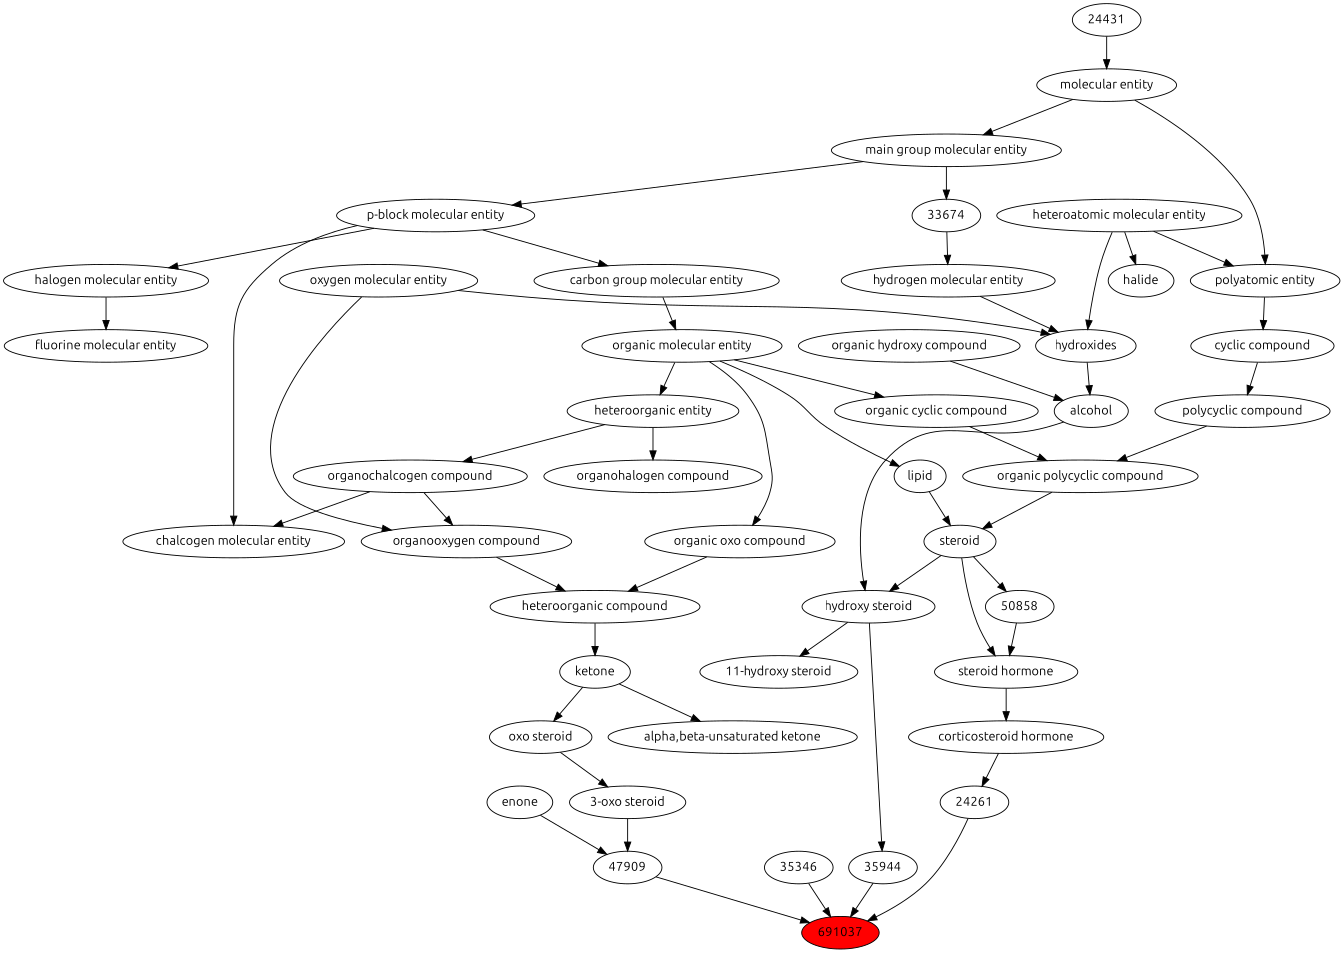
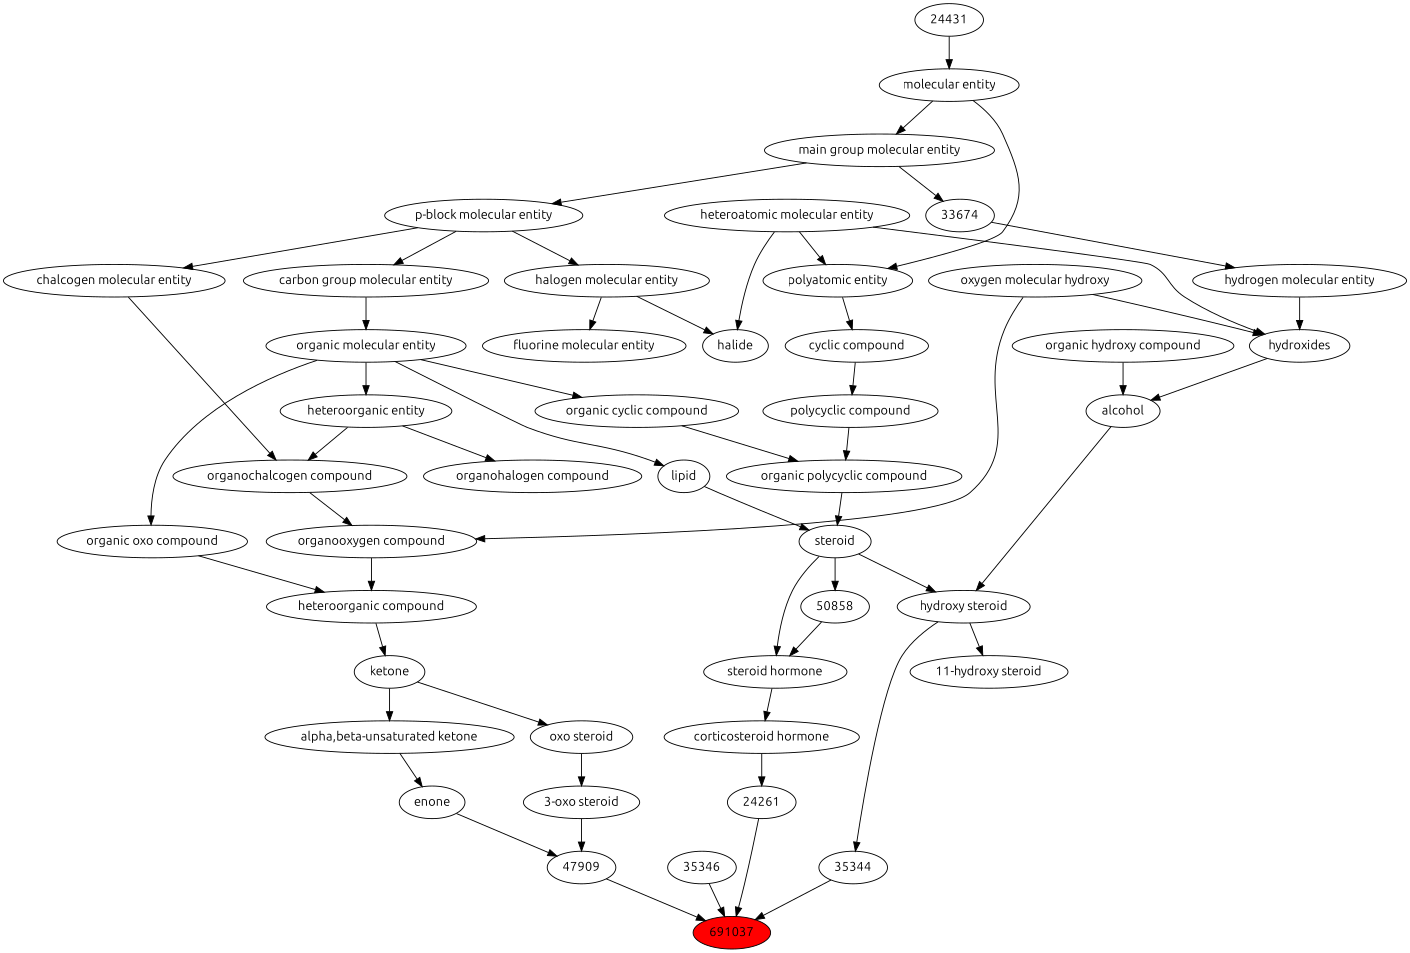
node "oxygen molecular entity": label "oxygen molecular entity" -> "oxygen molecular hydroxy"
edge "halogen molecular entity" -> "halide": added
edge "organochalcogen compound" -> "chalcogen molecular entity": reversed
edge "alpha,beta-unsaturated ketone" -> "enone": added
node "35944": label "35944" -> "35344"
